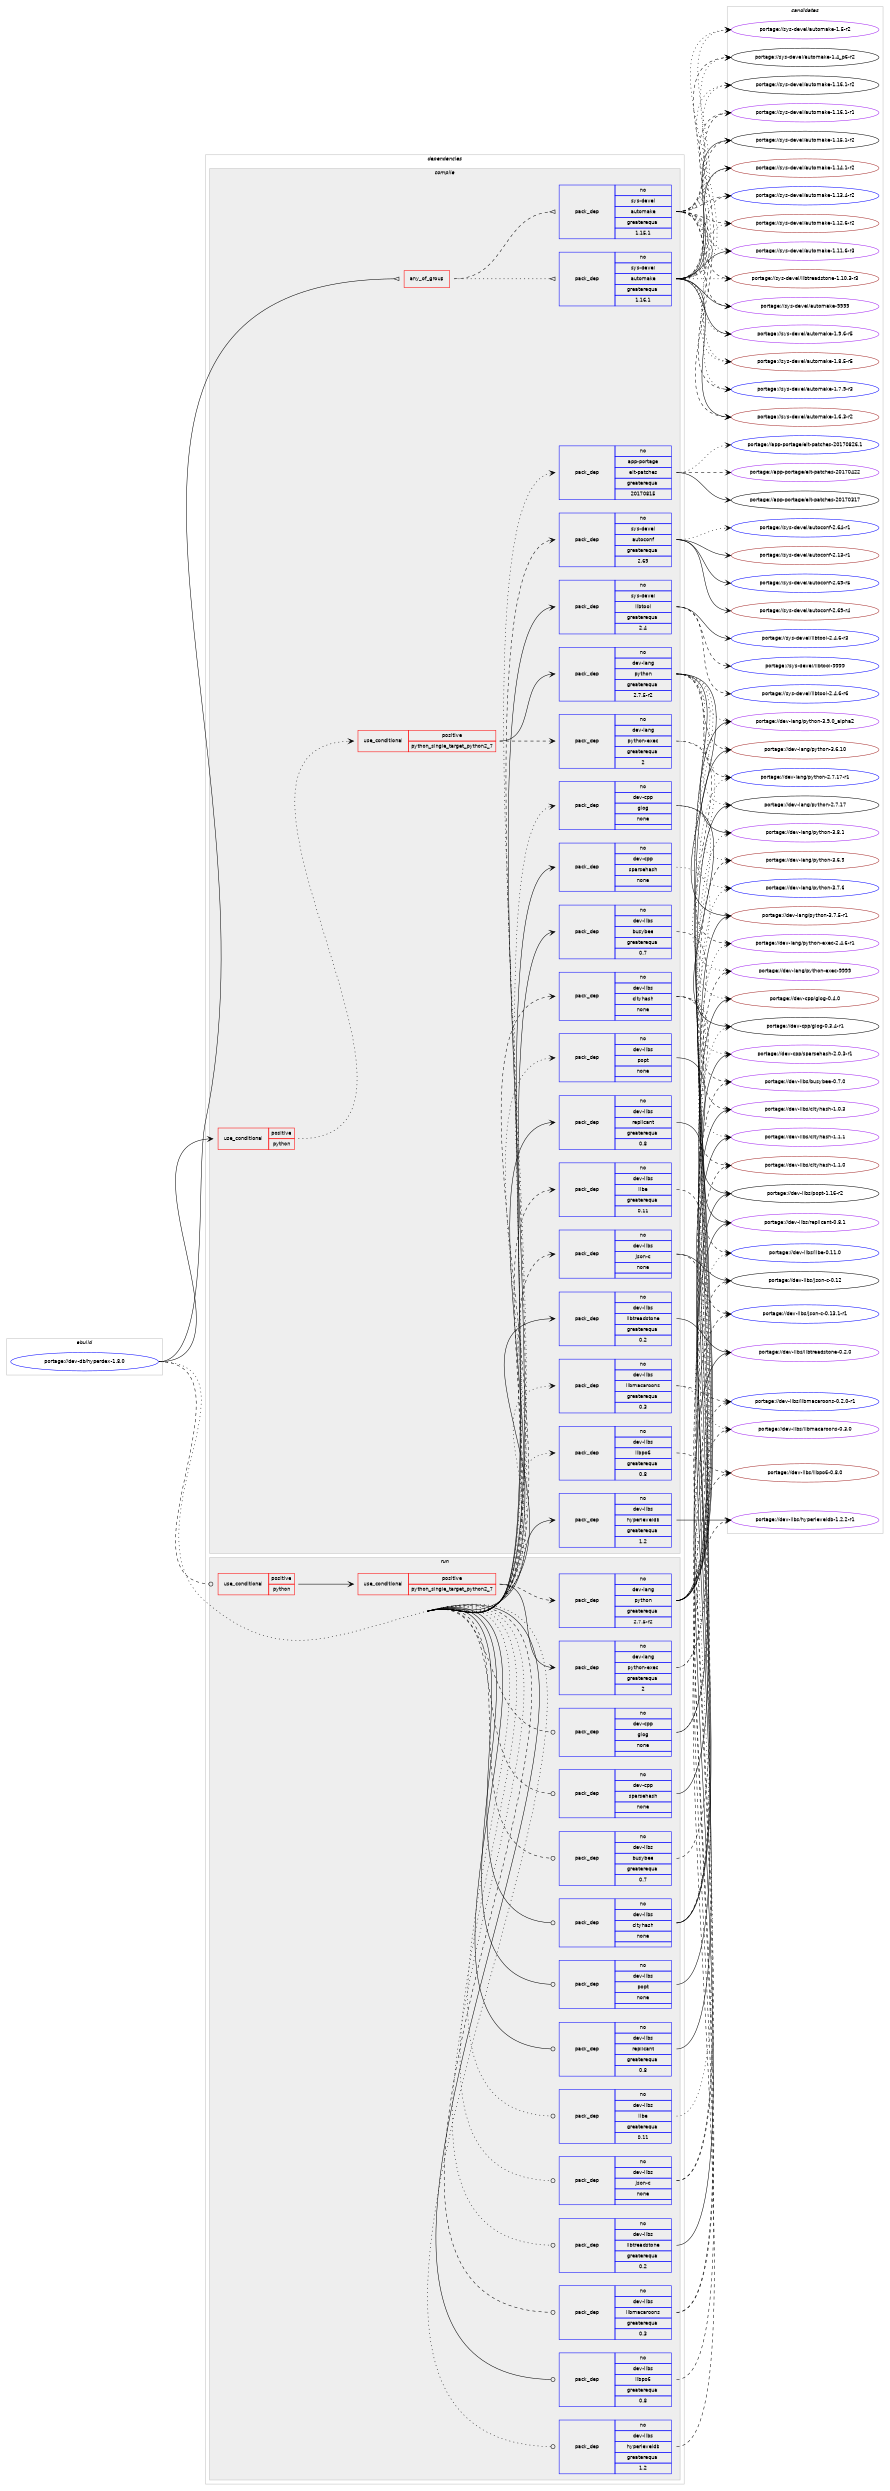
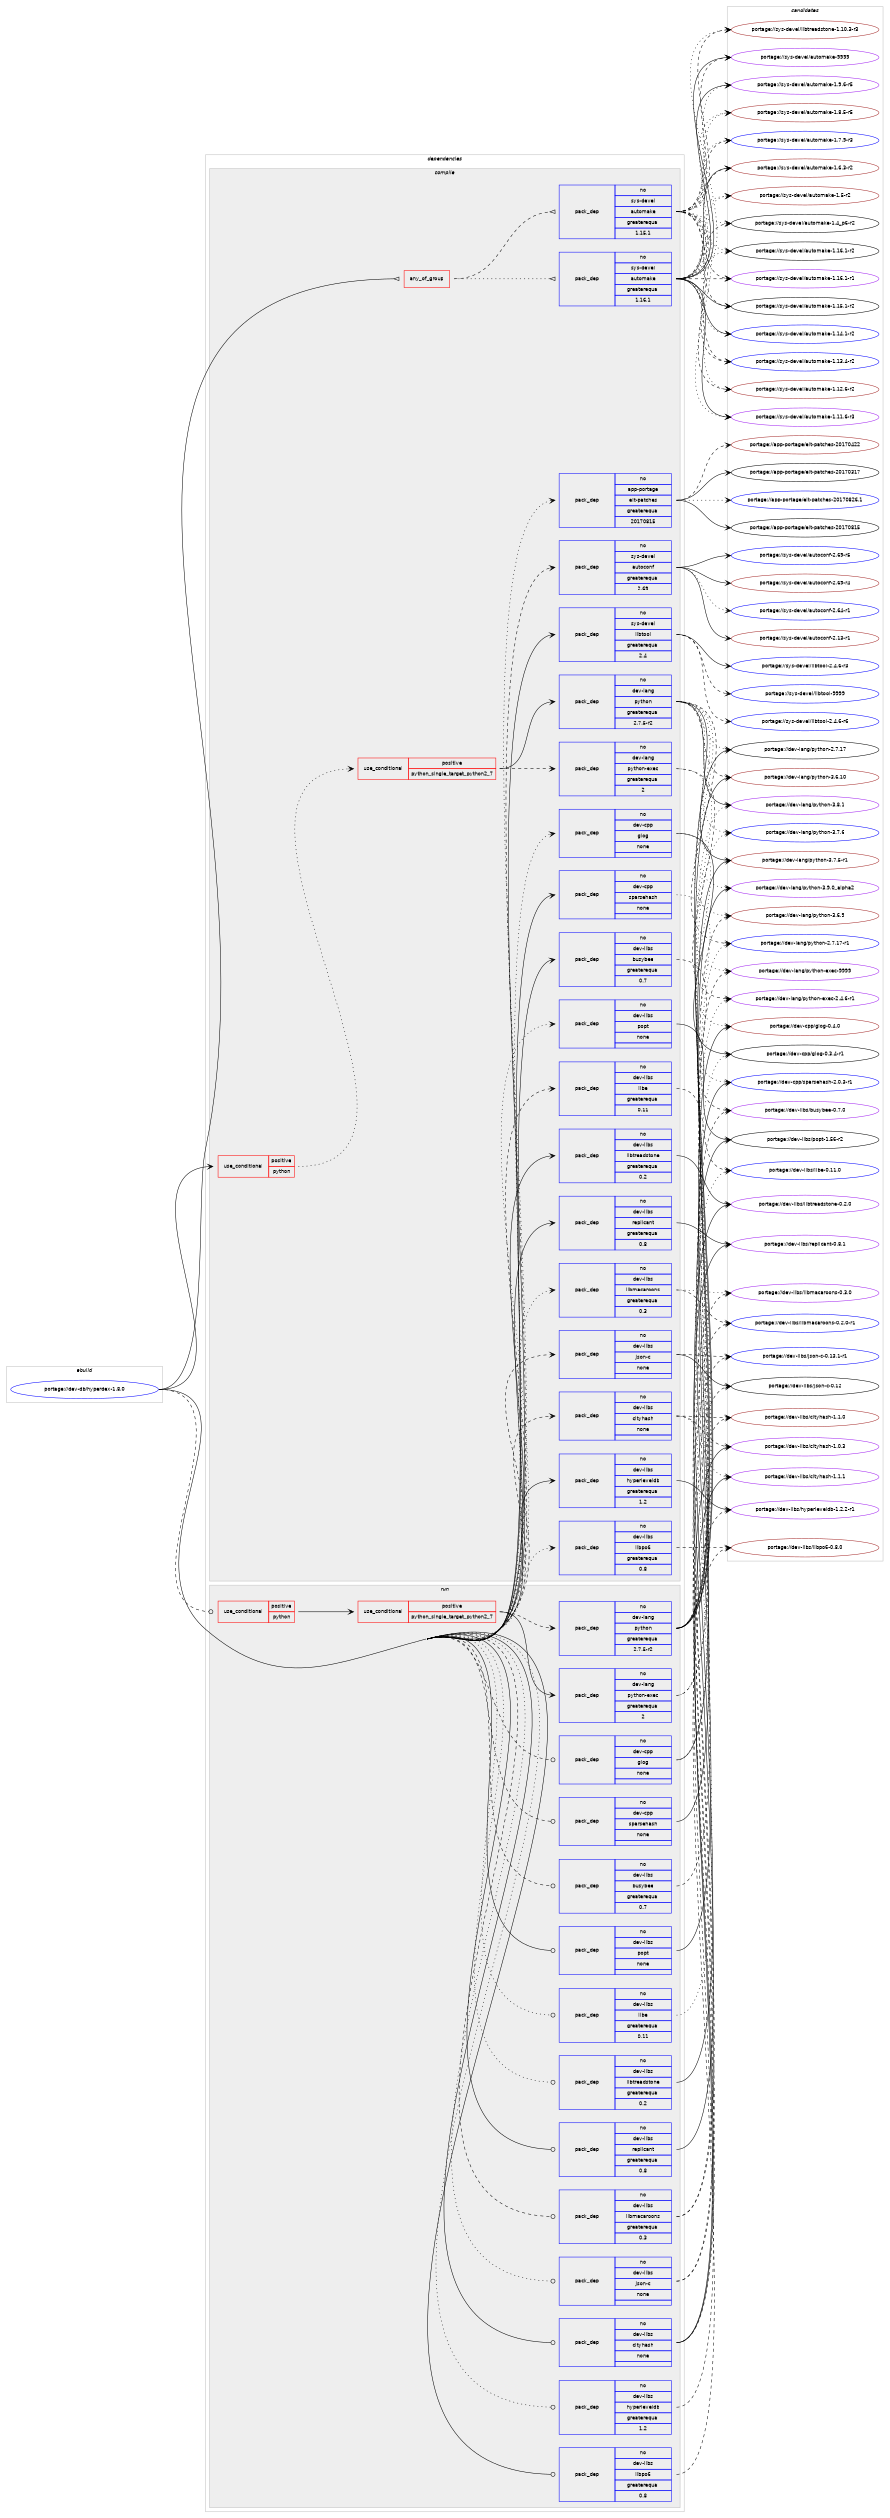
node "portage://sys-devel/automake-1.5-r2": color purple -> brown
node "portage://sys-devel/automake-1.14.1-r2": color brown -> blue
node "portage://app-portage/elt-patches-20170422": color purple -> brown
node "portage://app-portage/elt-patches-20170815": added
node "portage://dev-cpp/sparsehash-2.0.3-r1": color purple -> blue
node "portage://dev-libs/popt-1.16-r2": label "portage://dev-libs/popt-1.16-r2" -> "portage://dev-libs/popt-1.56-r2"
